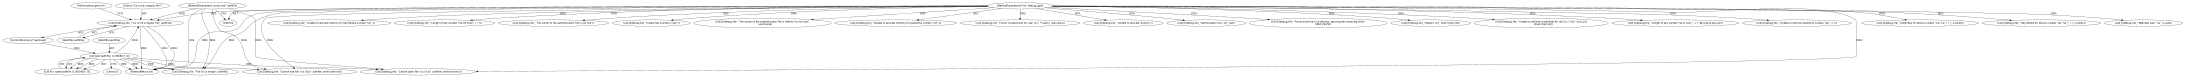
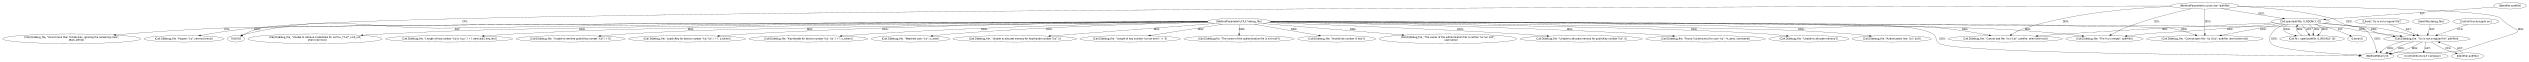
node "(Authorization,goto err;)": label "(Authorization,goto err;)" -> "(ControlStructure,goto err;)"
node "(MethodParameterIn,FILE *debug_goto)": label "(MethodParameterIn,FILE *debug_goto)" -> "(MethodParameterIn,FILE *debug_file)"
node "(Identifier,debug_file)": added
edge "(ControlStructure,if (verbose))" -> "(Call,open(authfile, O_RDONLY, 0))": now "(MethodParameterIn,const char *authfile)" -> "(Call,open(authfile, O_RDONLY, 0))"
edge "(Call,open(authfile, O_RDONLY, 0))" -> "(Literal,0)": label "CFG: " -> "AST: "
